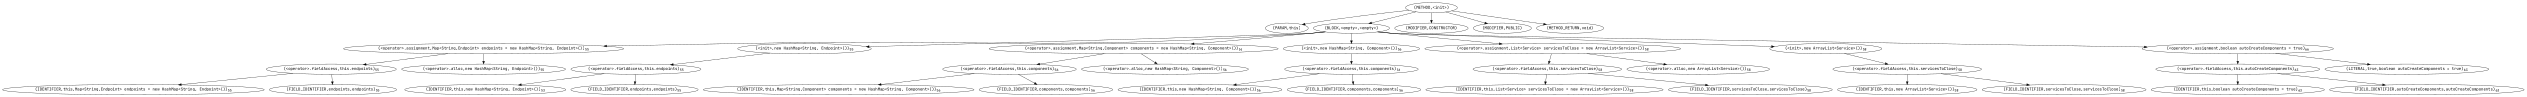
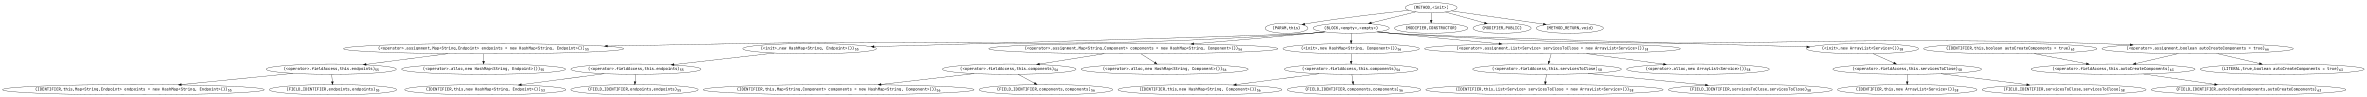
edge "(<operator>.fieldAccess,this.autoCreateComponents)" -> "(IDENTIFIER,this,boolean autoCreateComponents = true)": reversed
